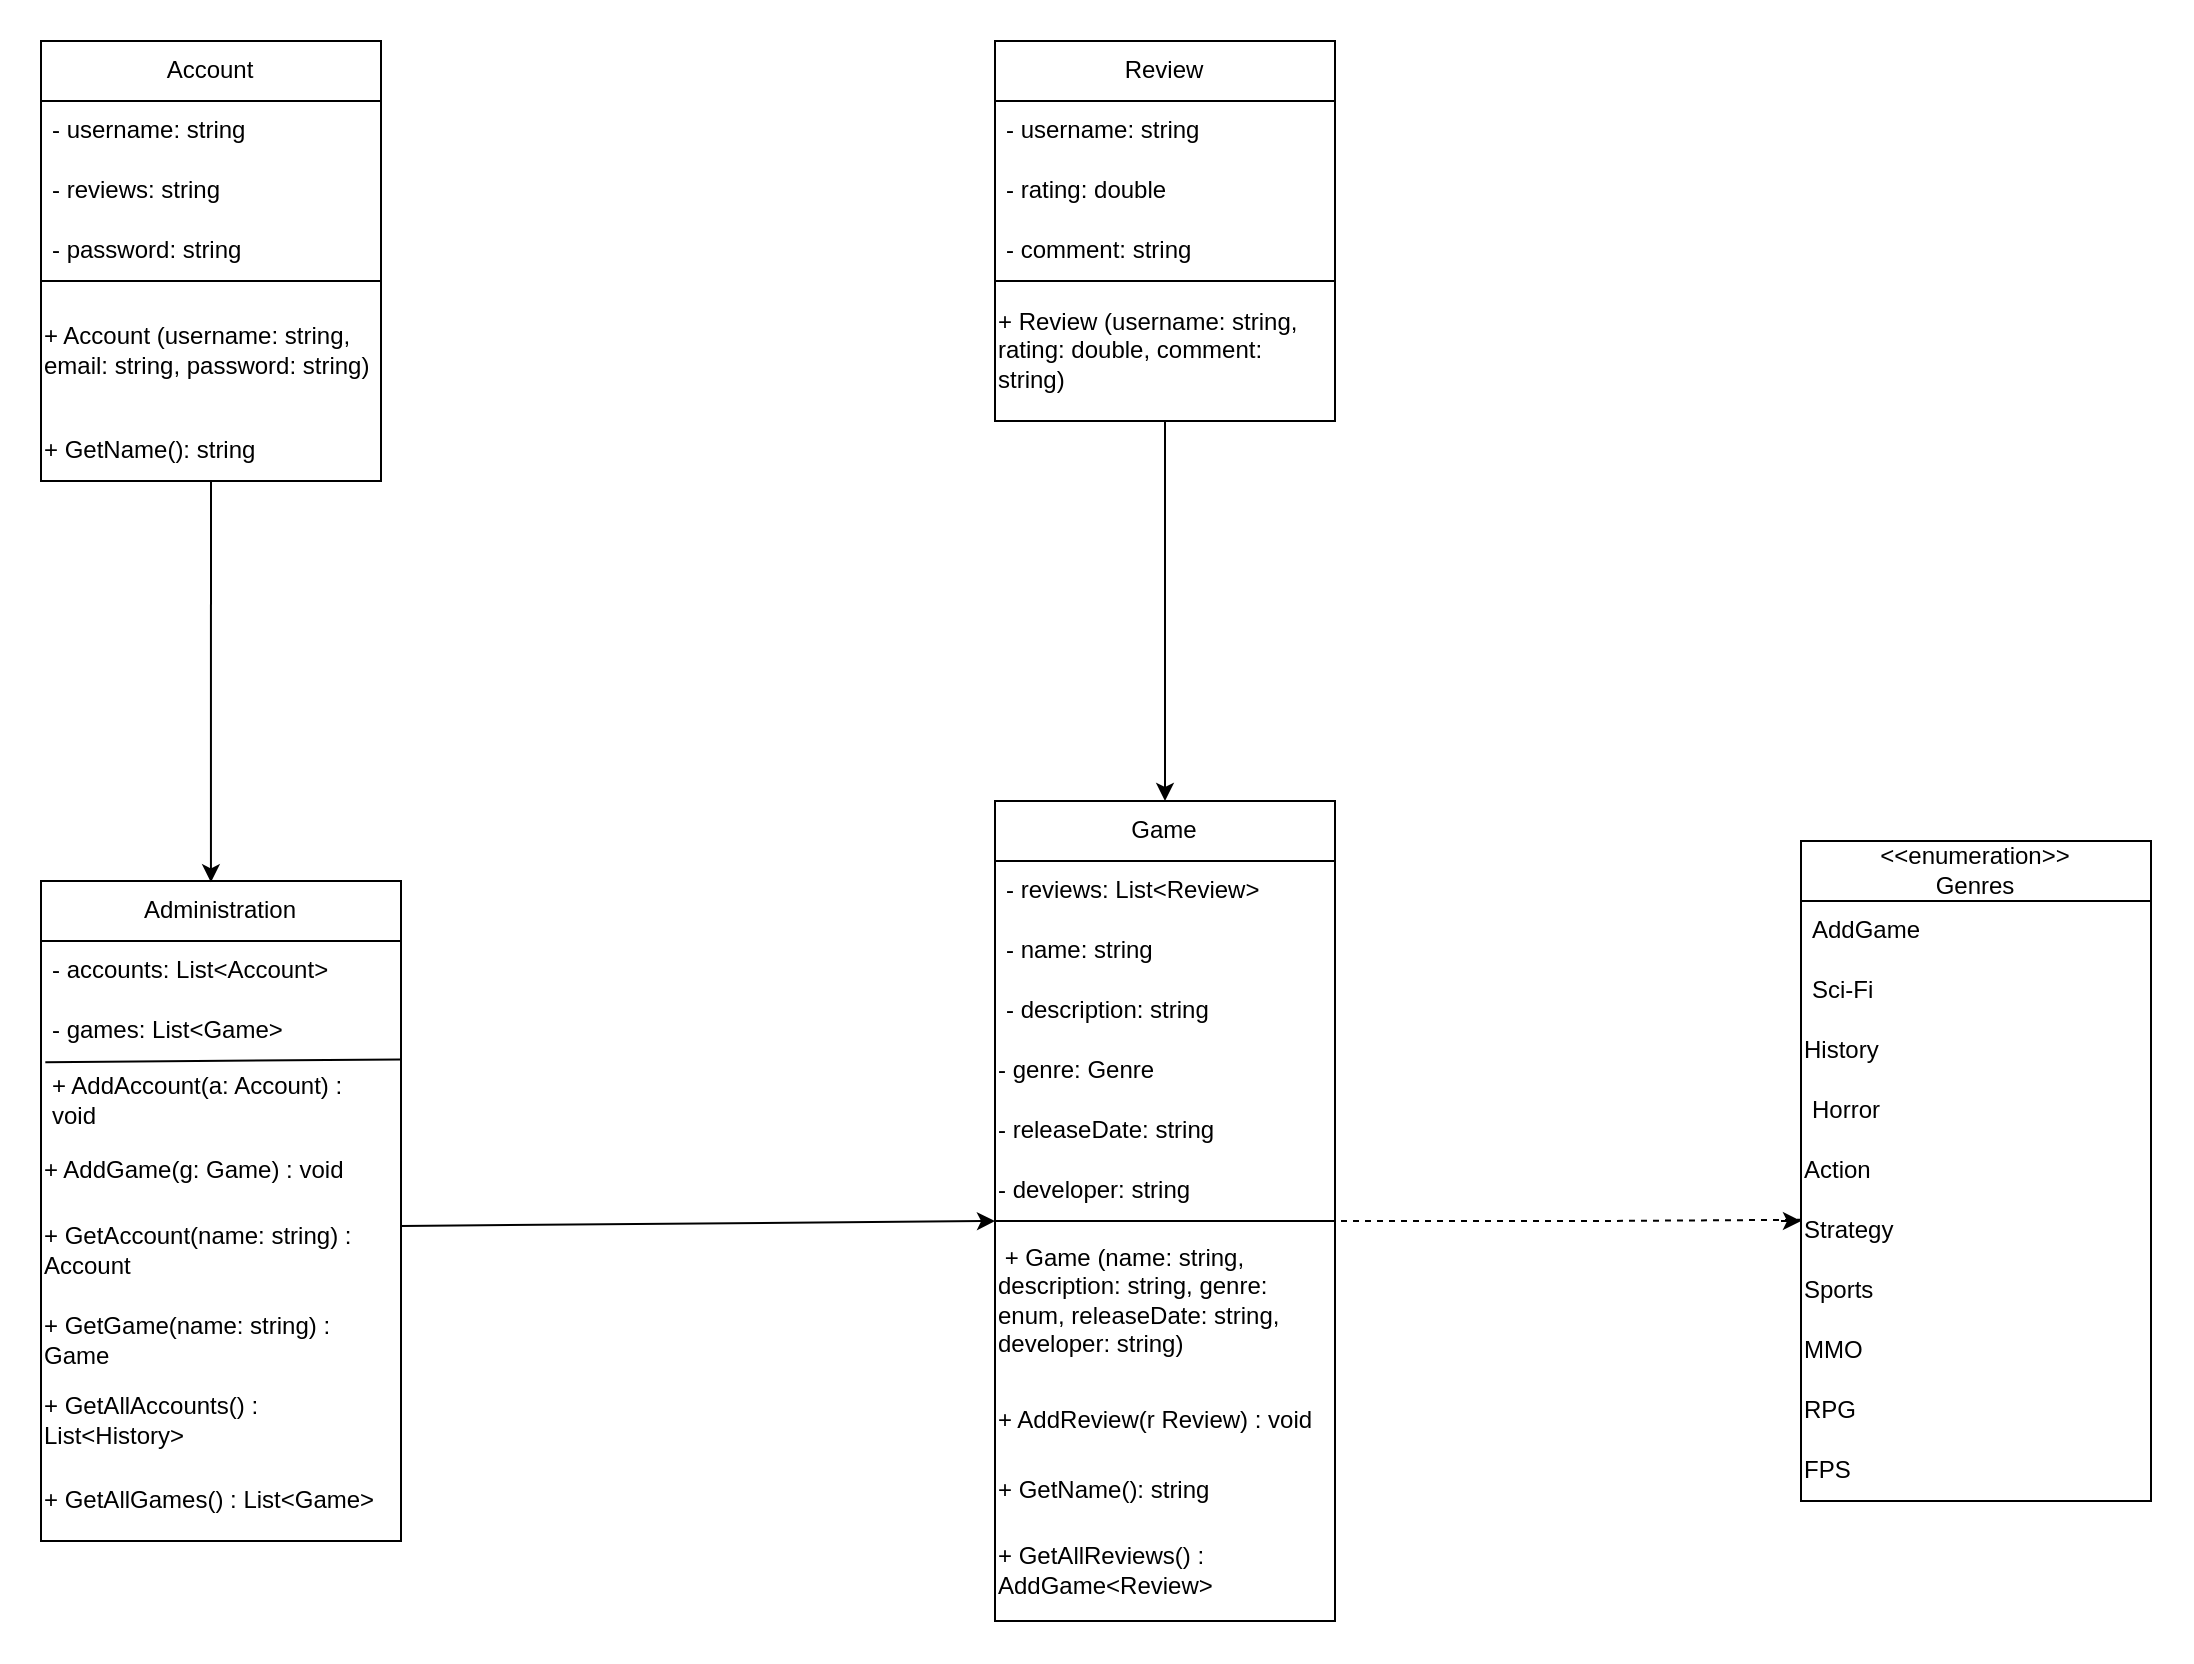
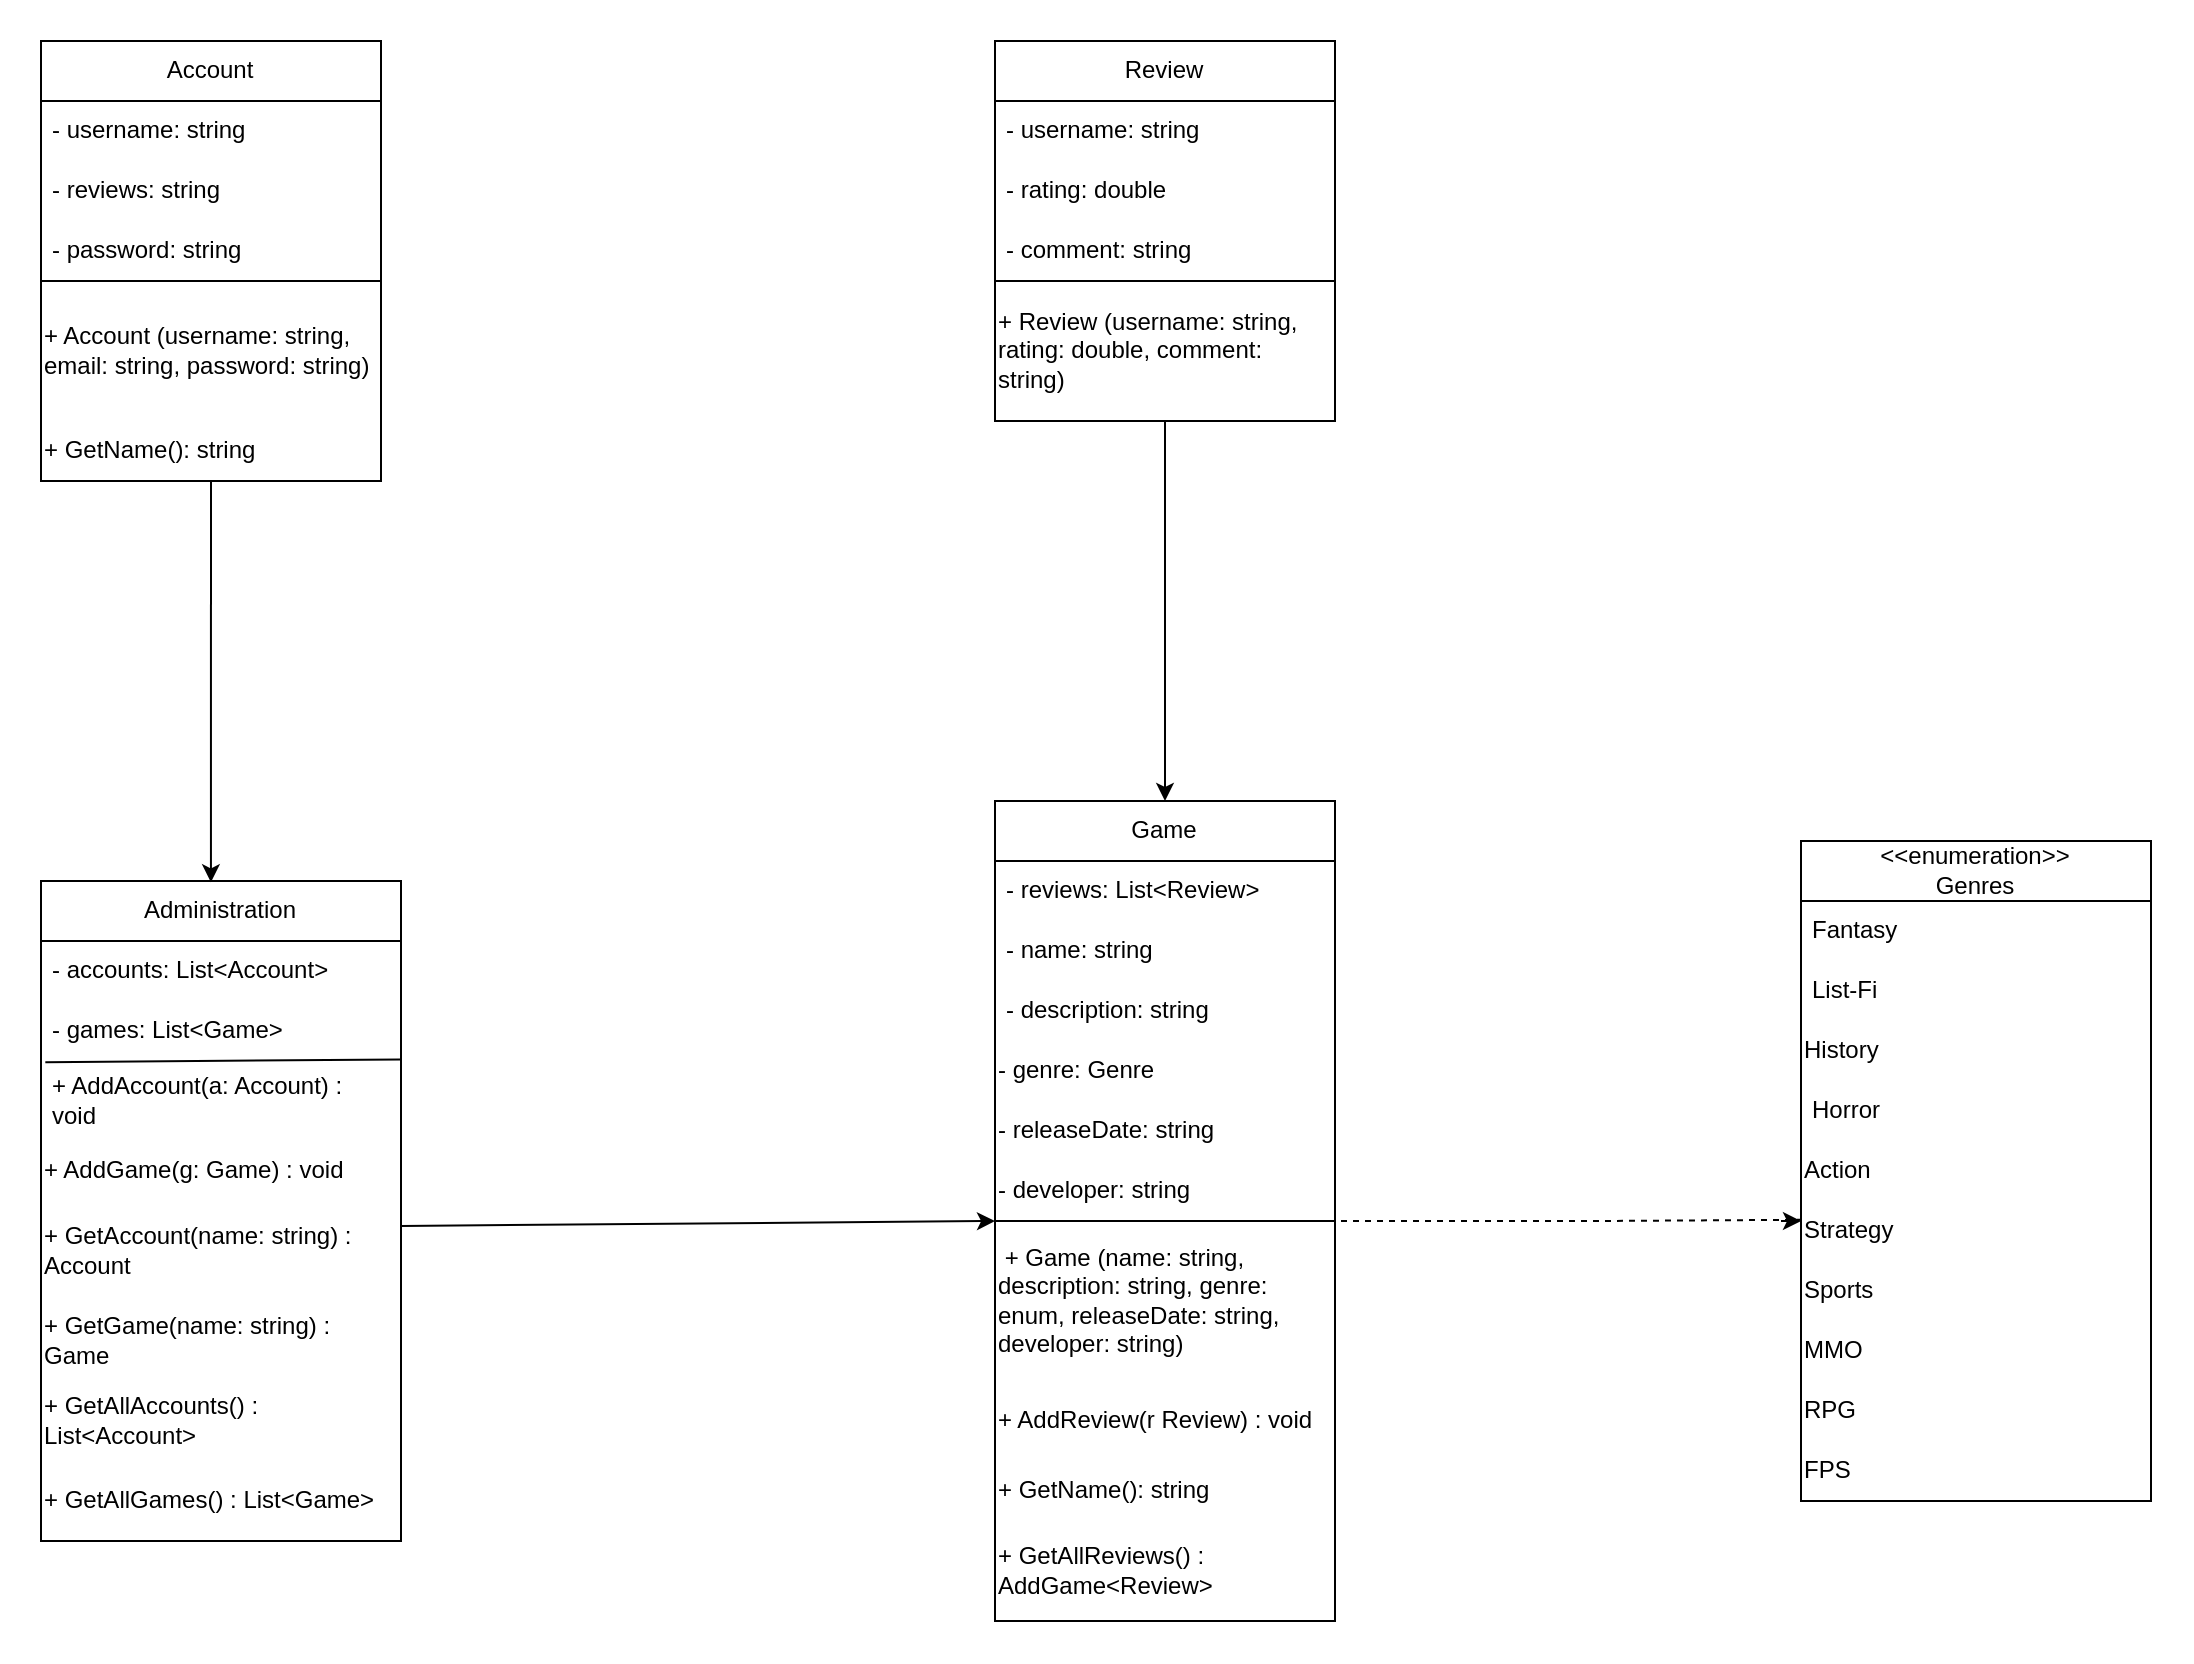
node "AddGame": label "AddGame" -> "Fantasy"
node "Sci-Fi": label "Sci-Fi" -> "List-Fi"
node "+ GetAllAccounts() : List<History>": label "+ GetAllAccounts() : List<History>" -> "+ GetAllAccounts() : List<Account>"
